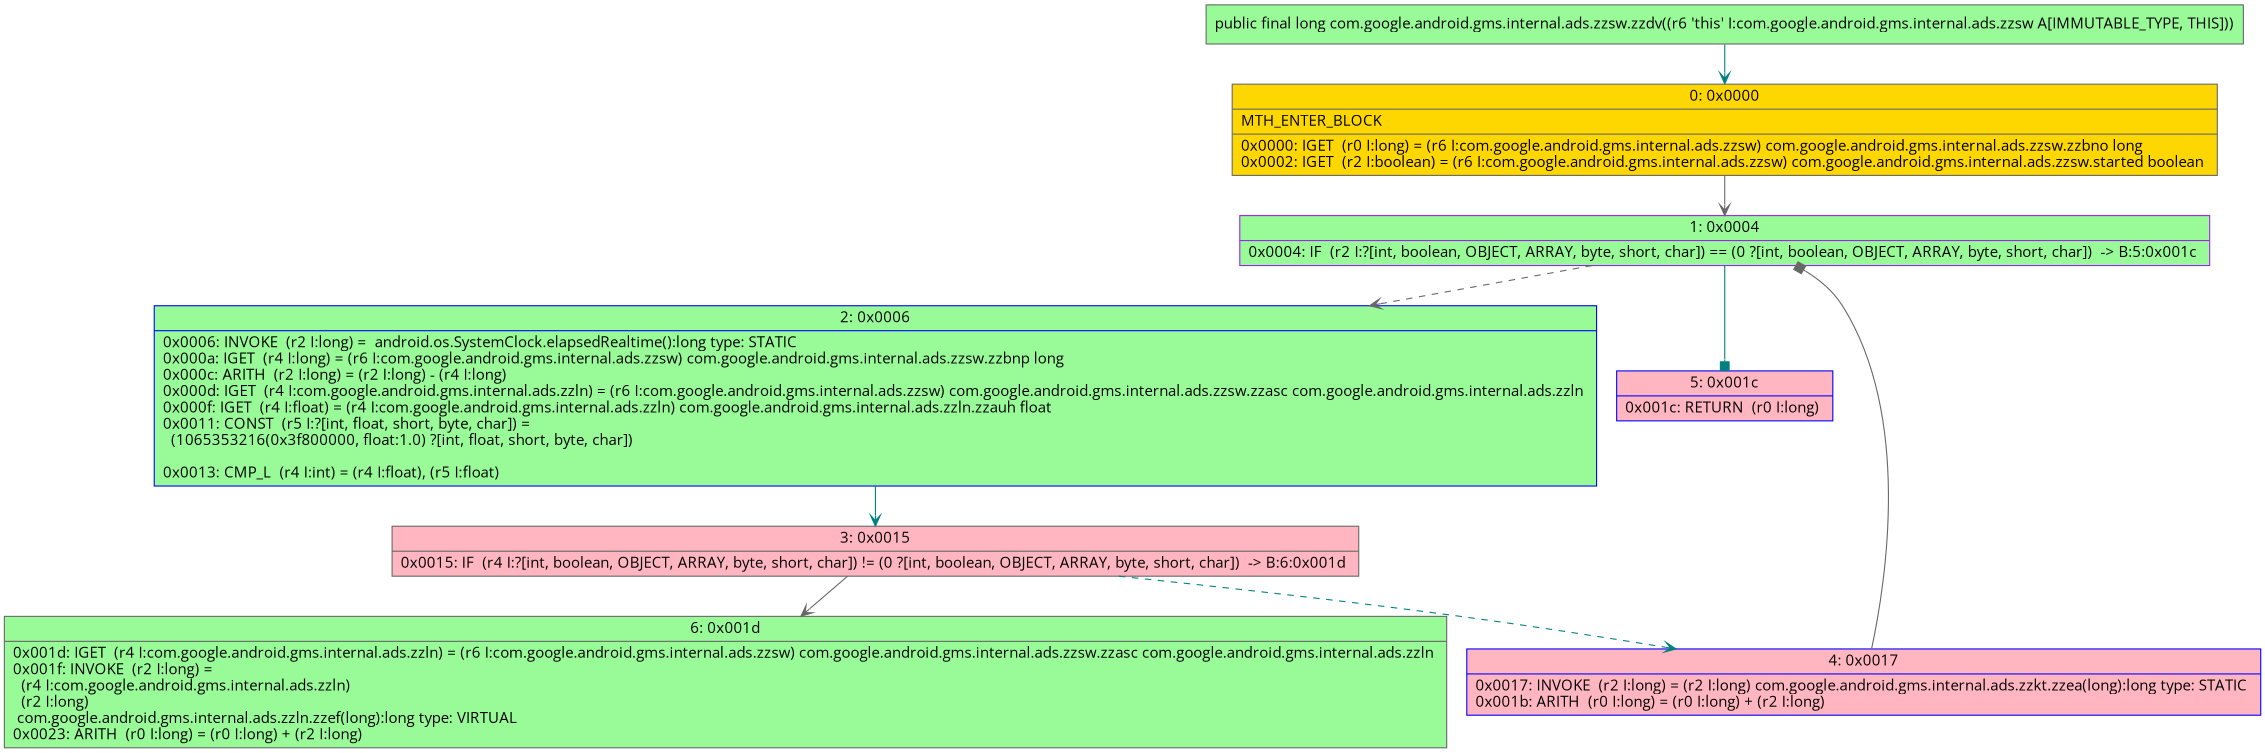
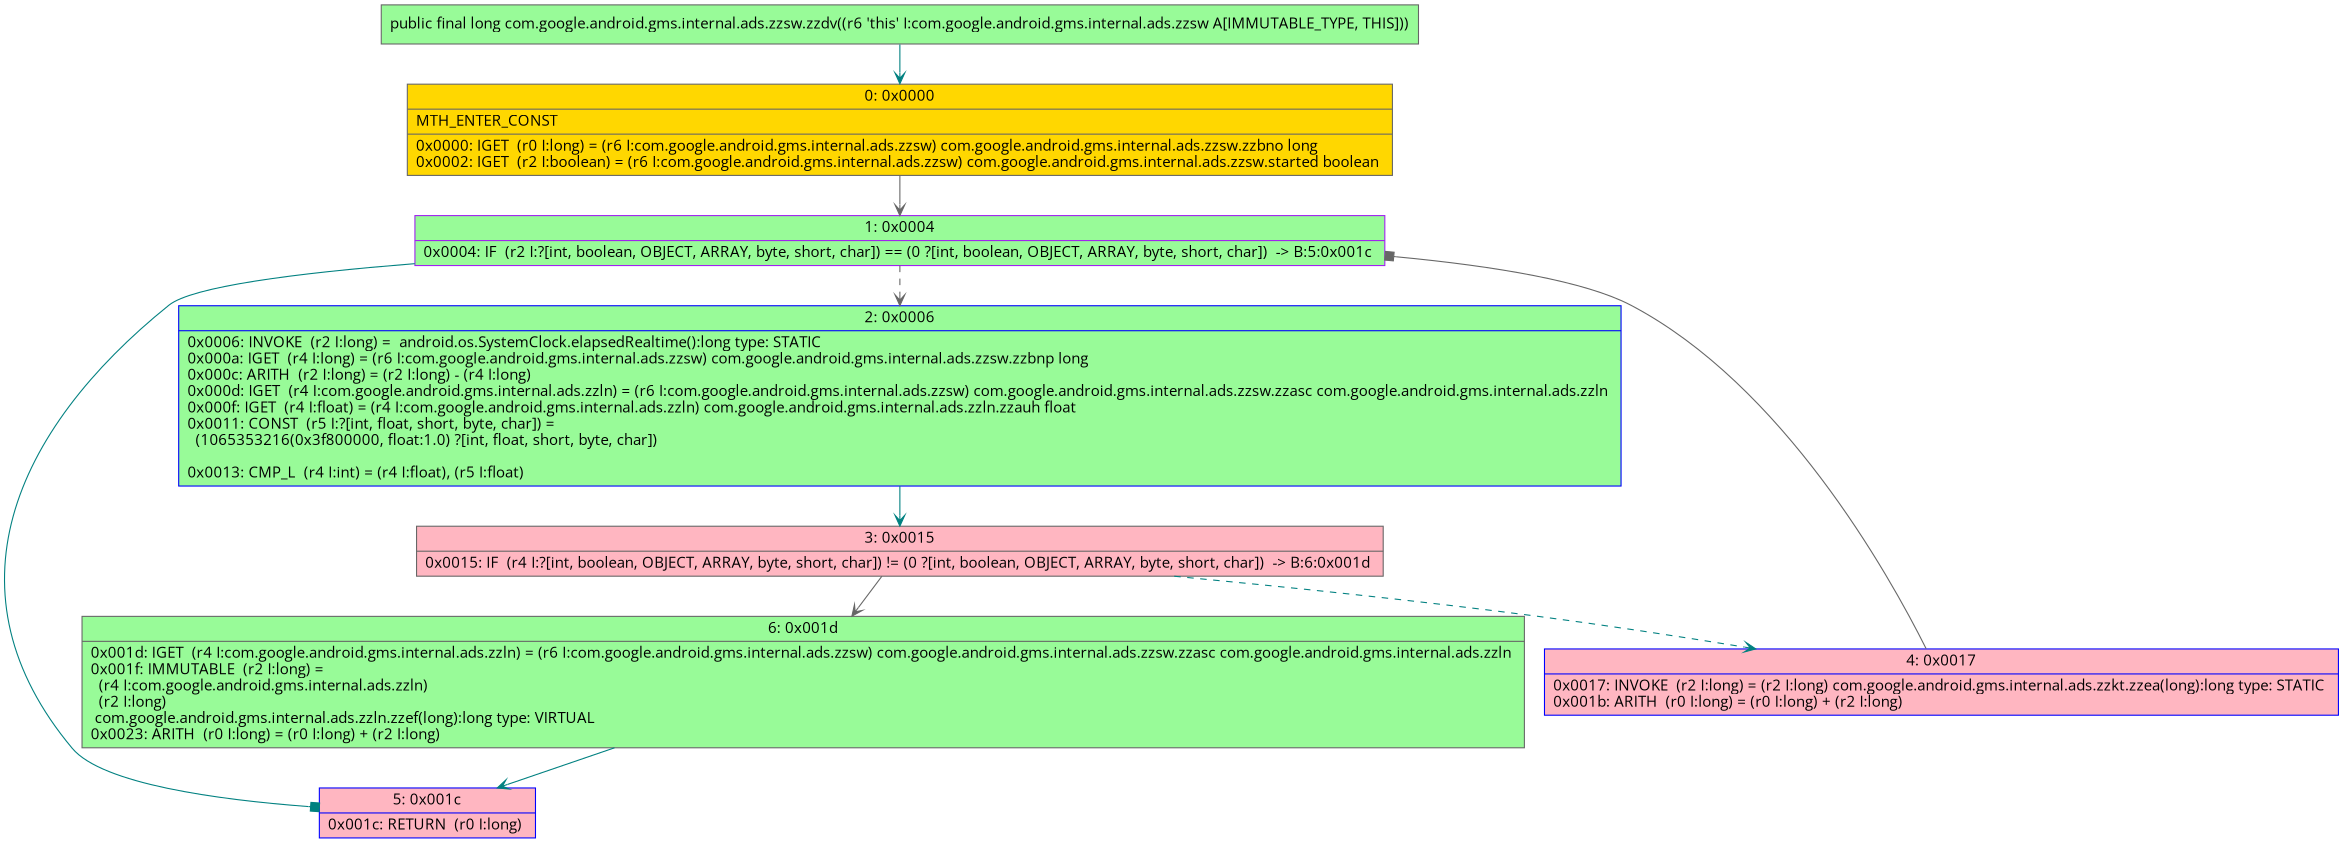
node "0: 0x0000": text "MTH_ENTER_BLOCK" -> "MTH_ENTER_CONST"
node "6: 0x001d": text "0x001f: INVOKE  (r2 I:long) =" -> "0x001f: IMMUTABLE  (r2 I:long) ="
edge "6: 0x001d" -> "5: 0x001c": added
